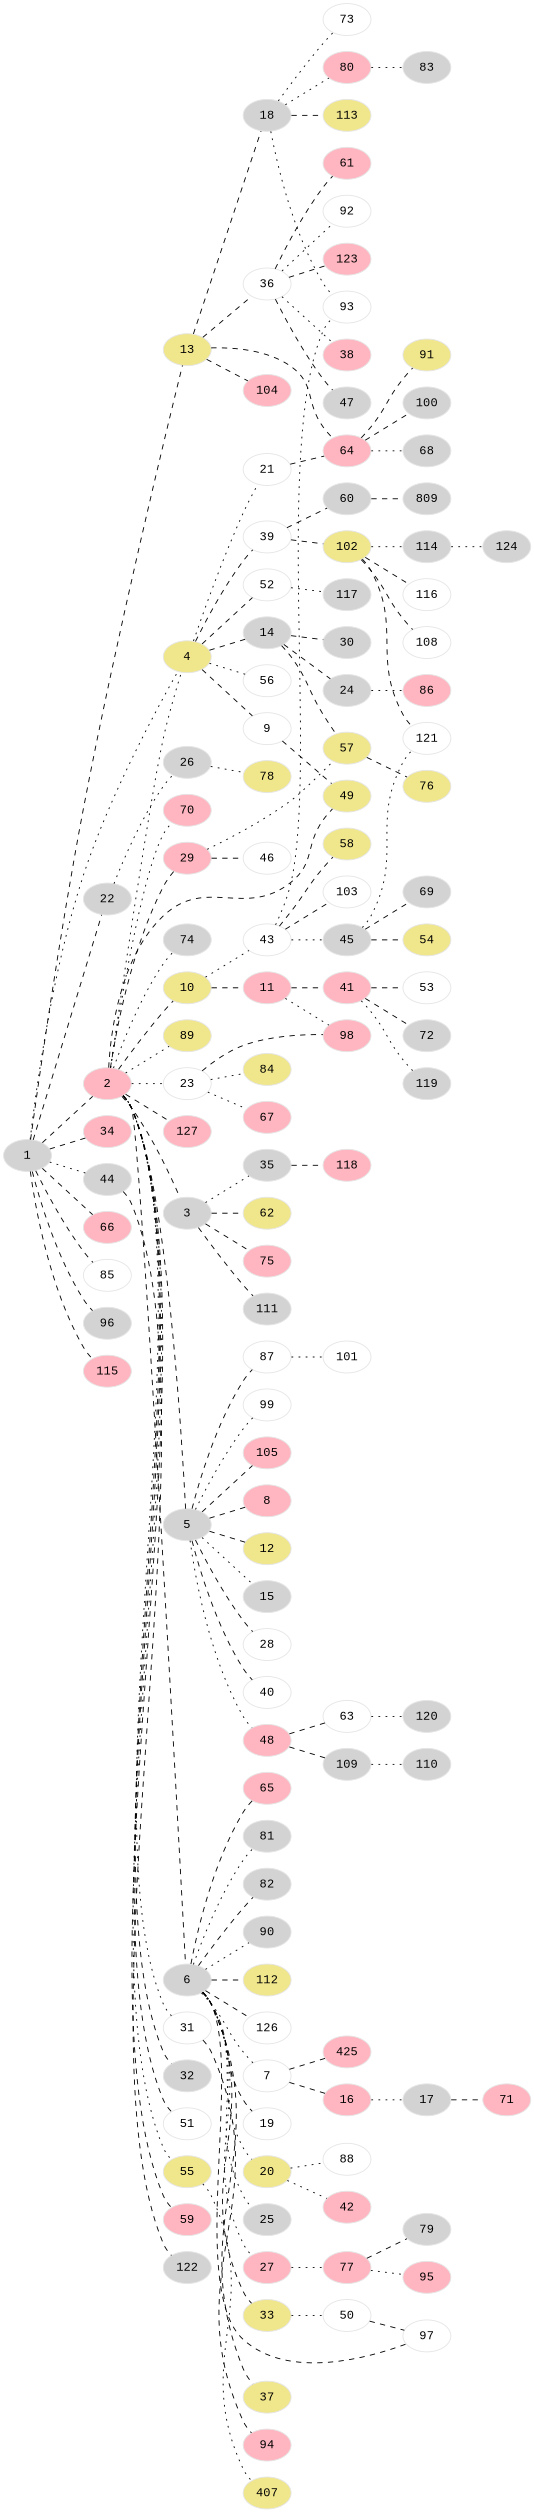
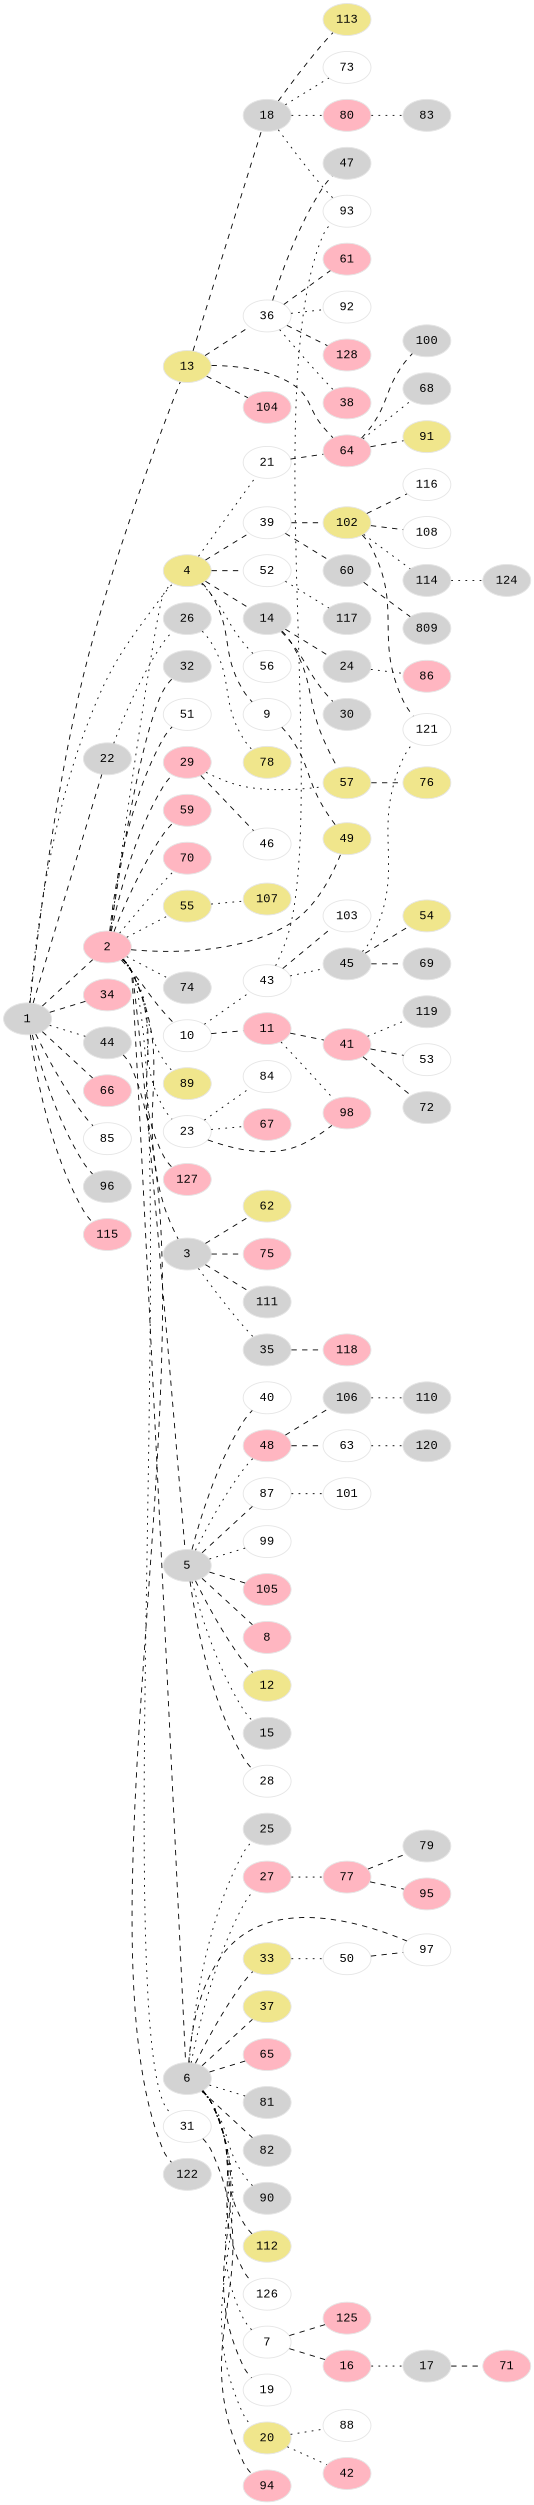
node "123": label "123" -> "128"
node "58": removed
node "10": fillcolor khaki -> white
node "84": fillcolor khaki -> white
node "109": label "109" -> "106"
node "425": label "425" -> "125"
edge "77" -- "95": style dotted -> dashed
node "407": label "407" -> "107"
